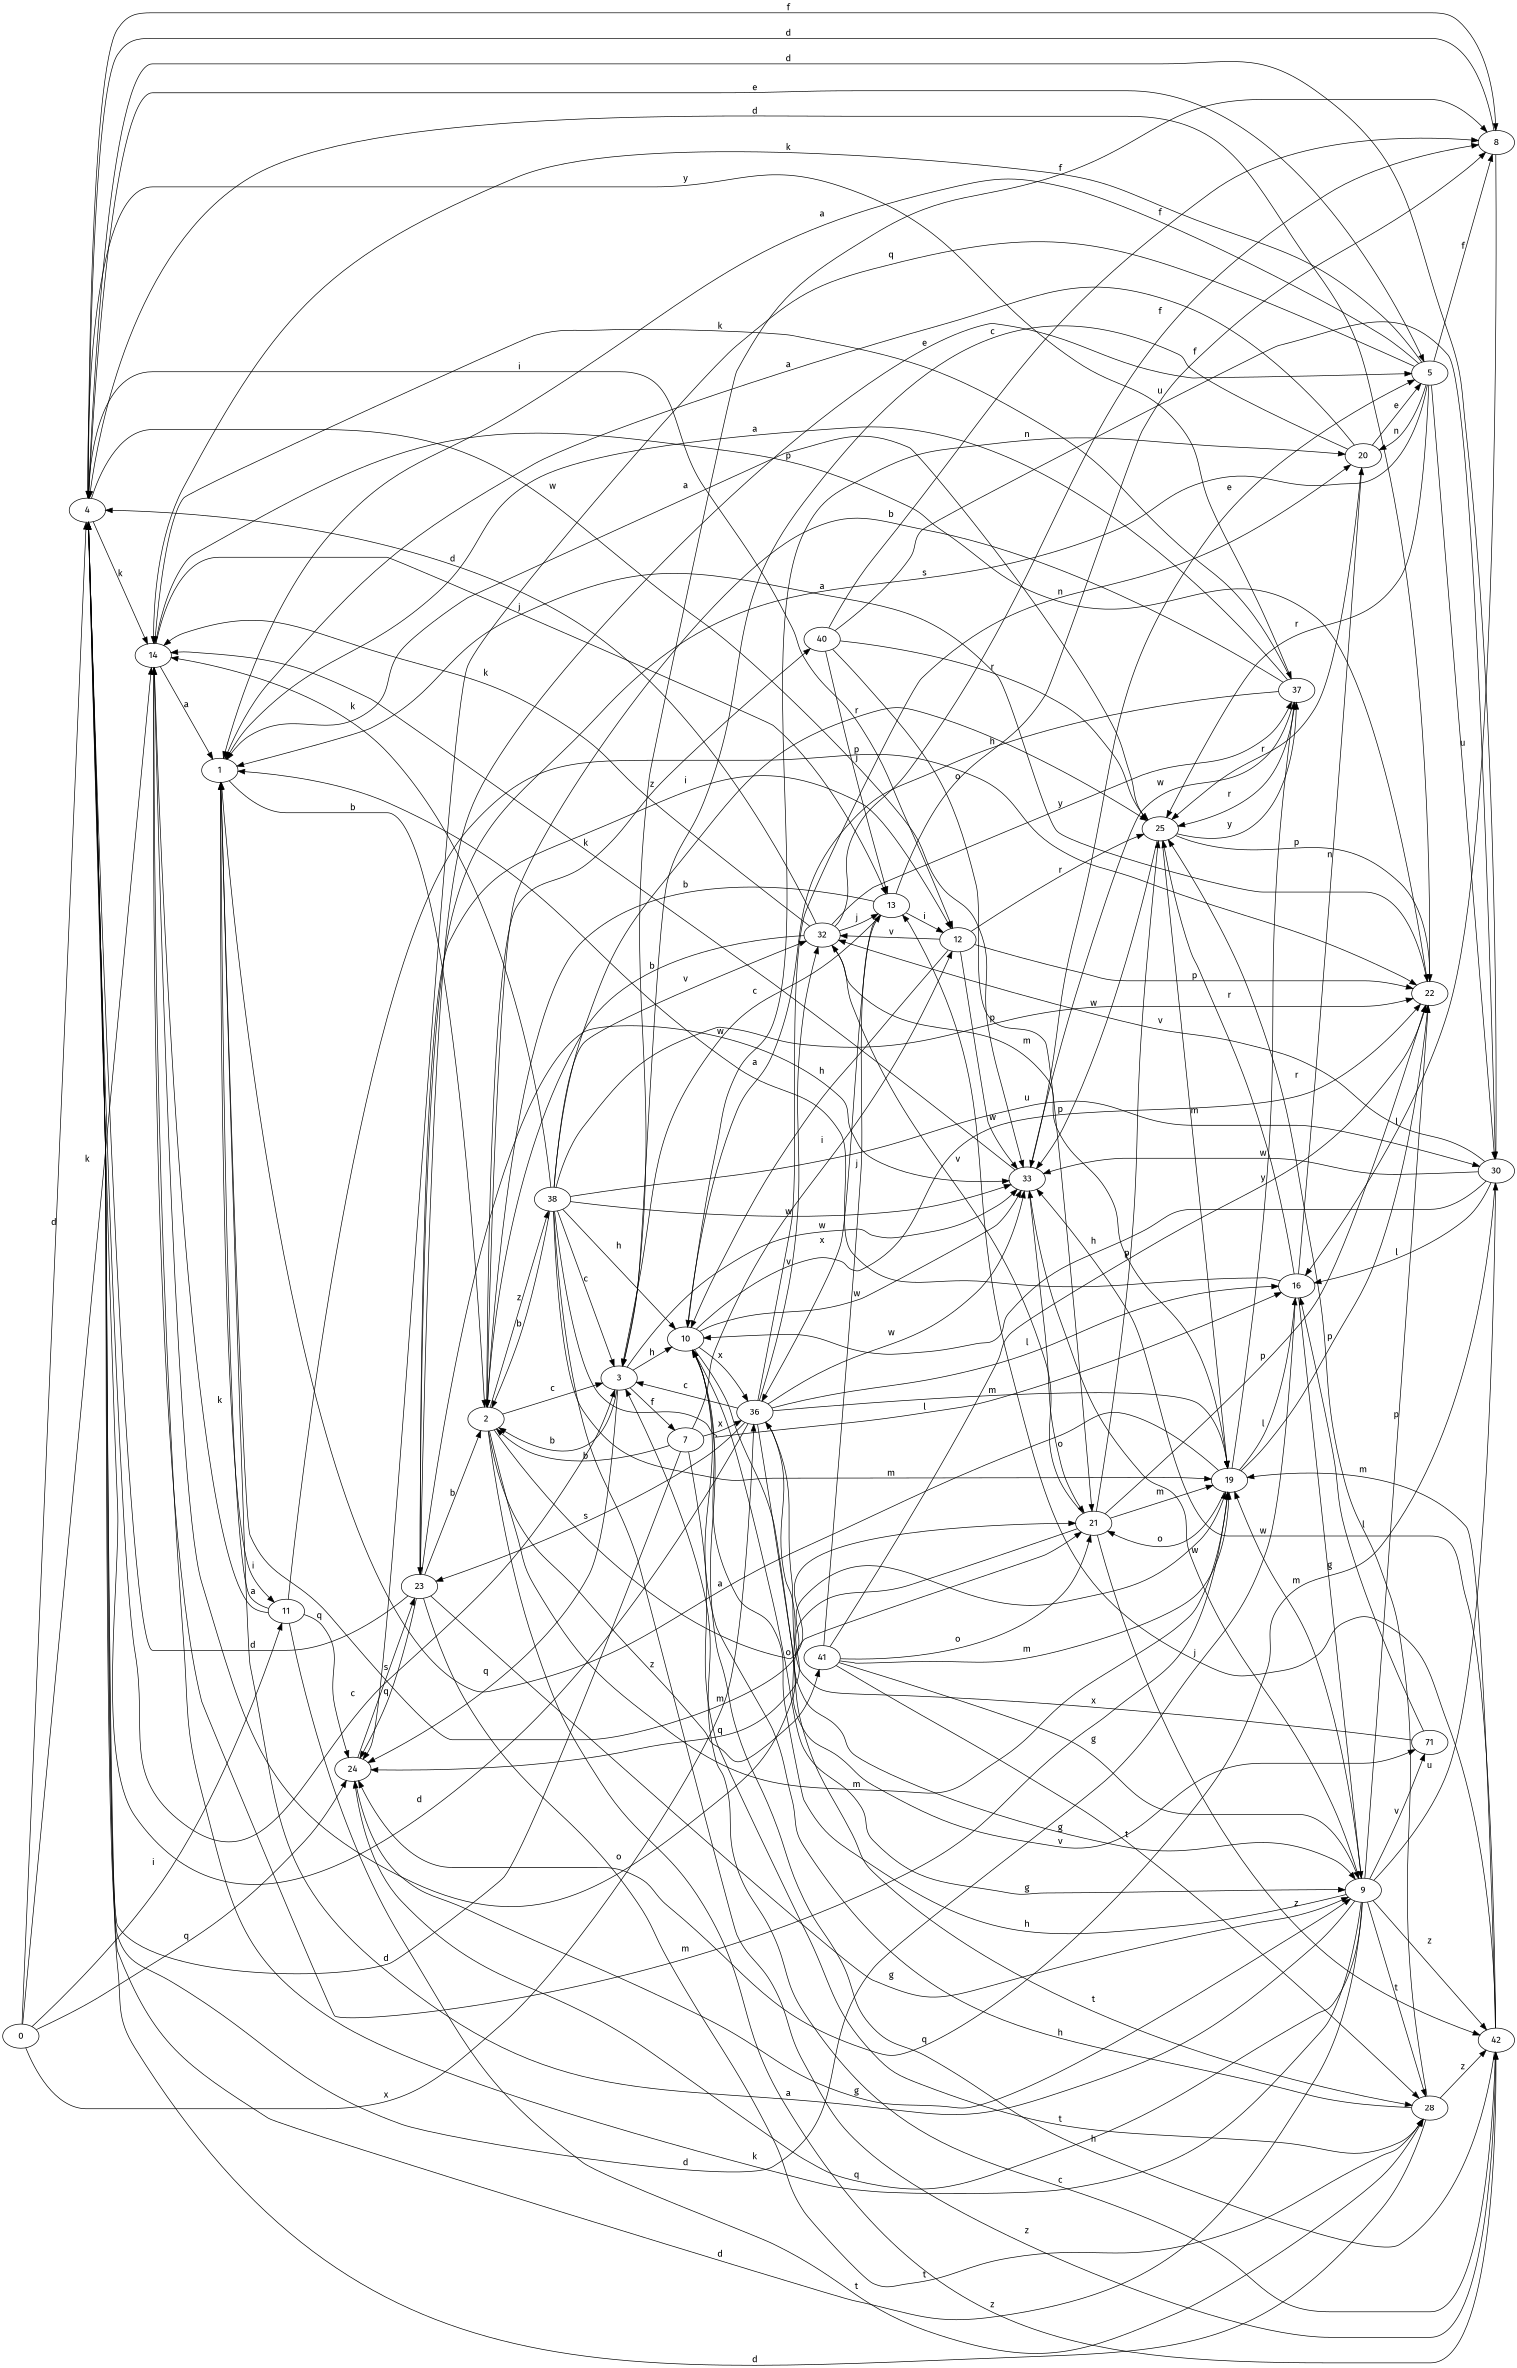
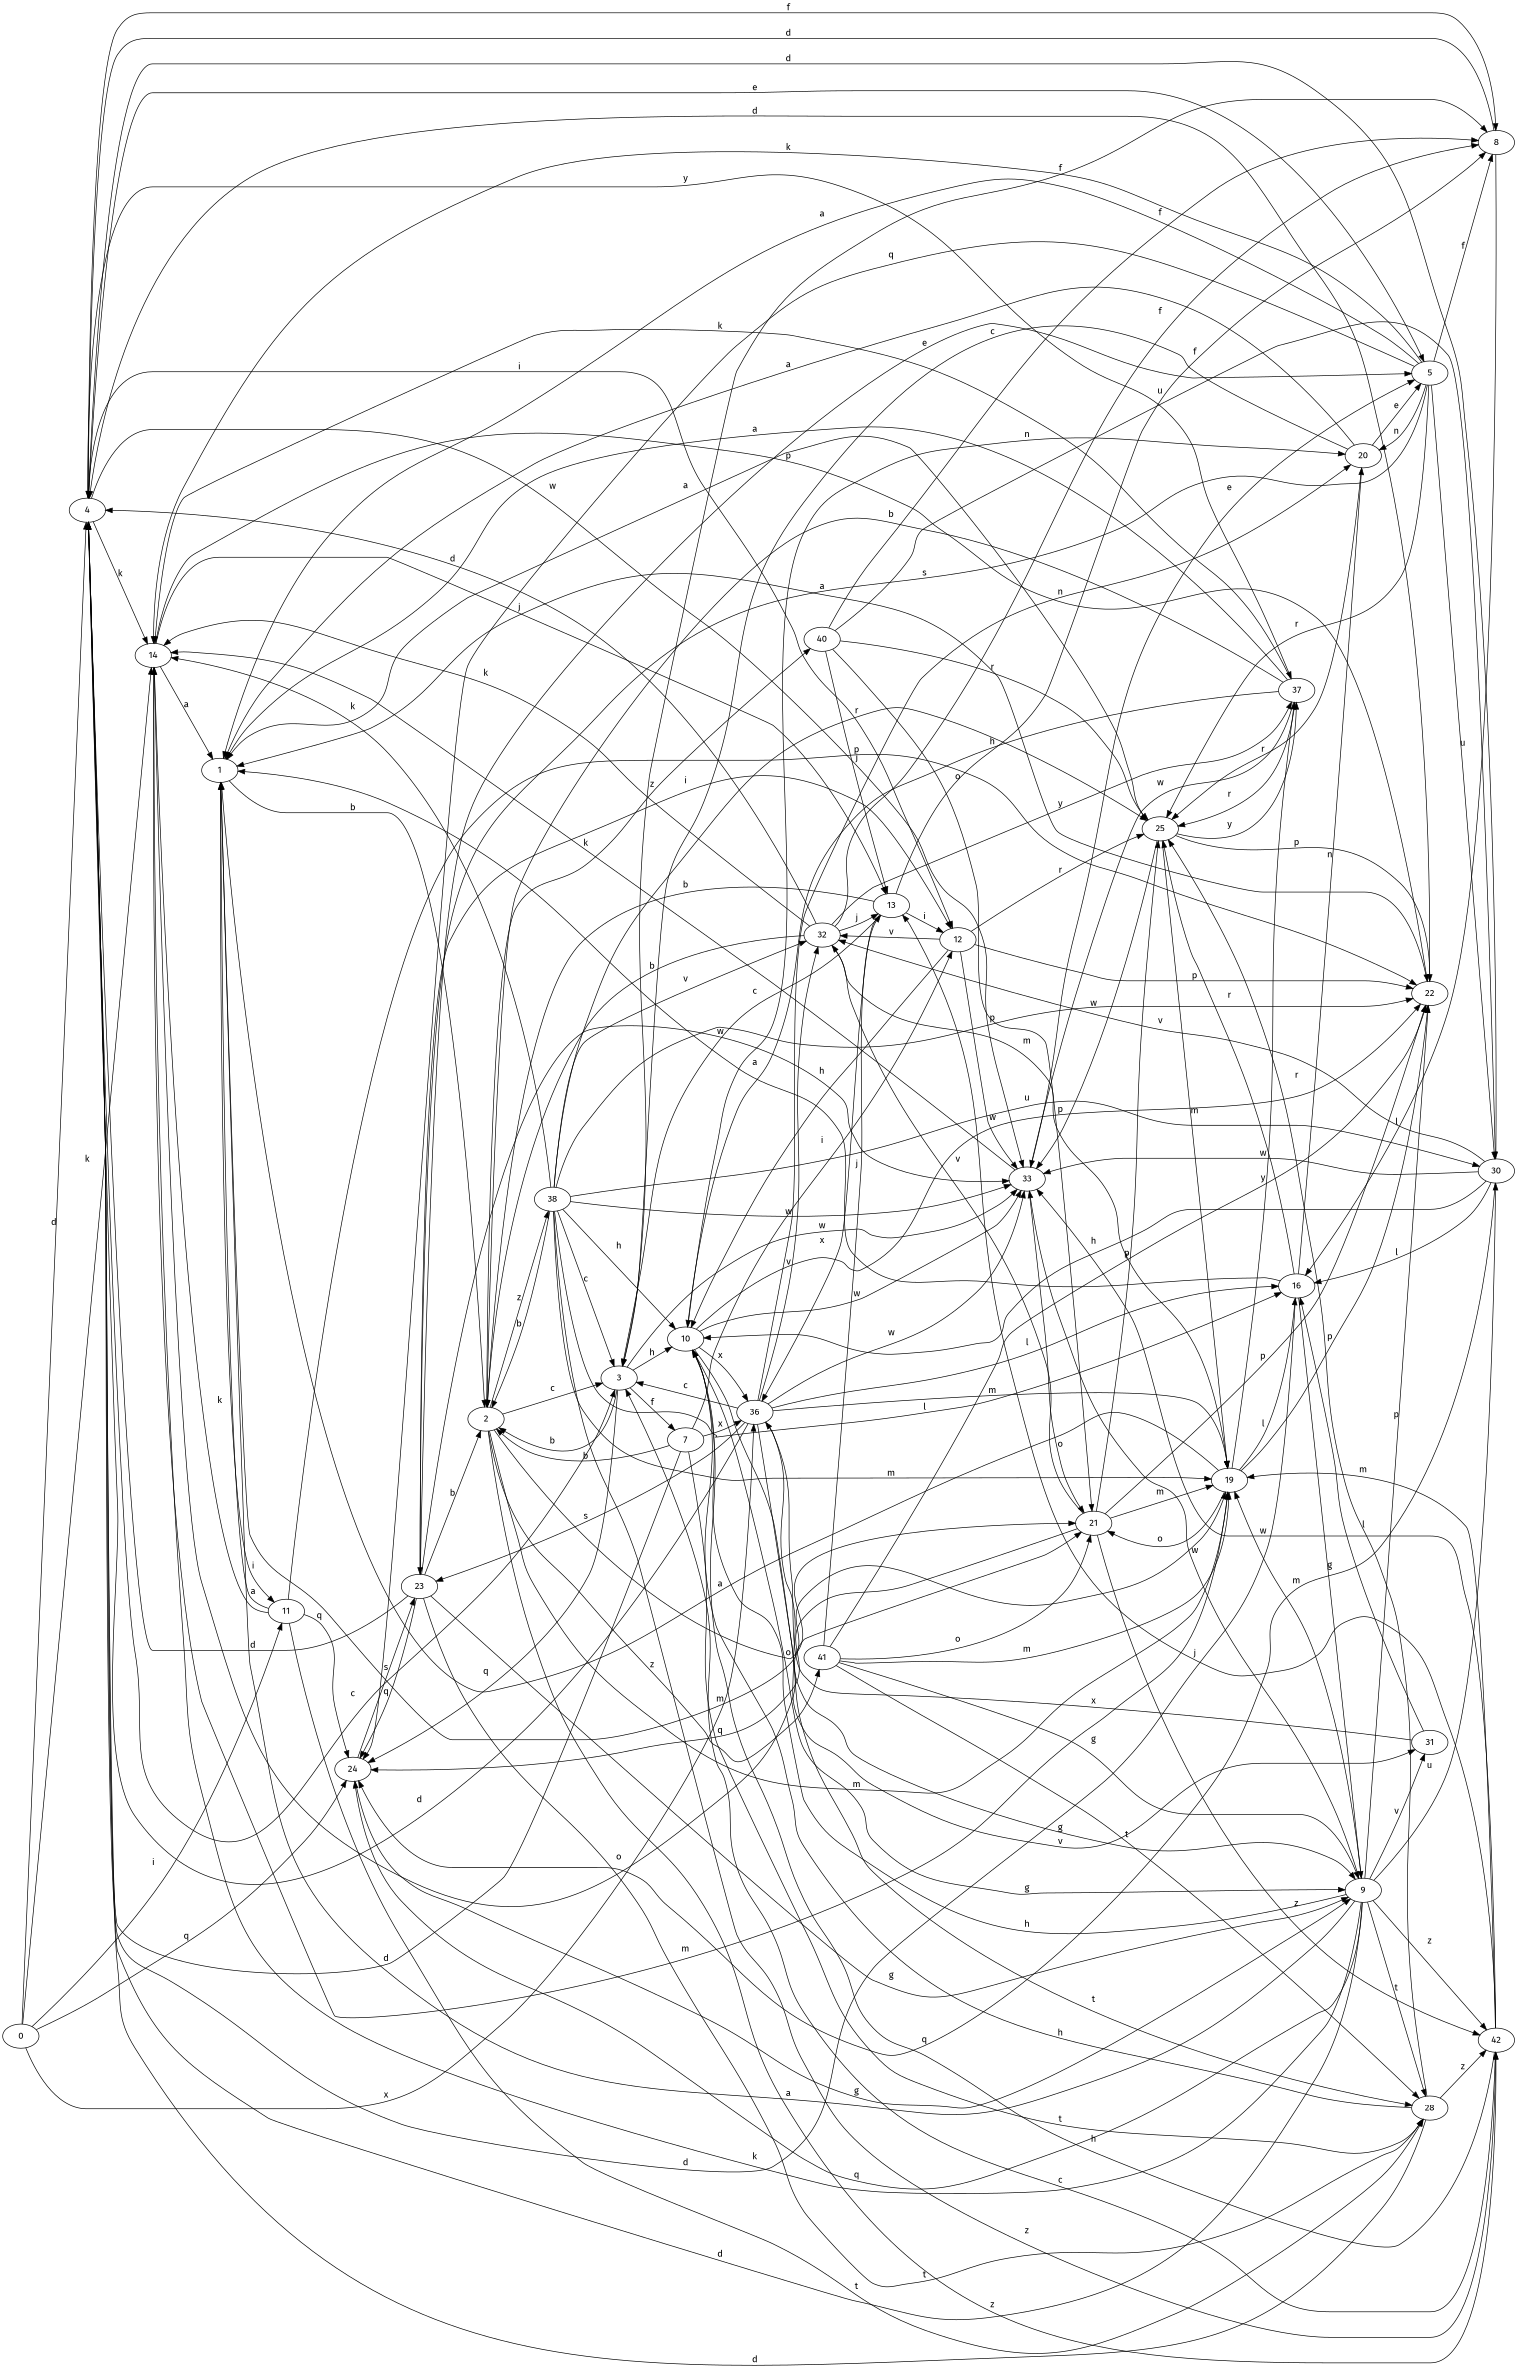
node "71": label "71" -> "31"
